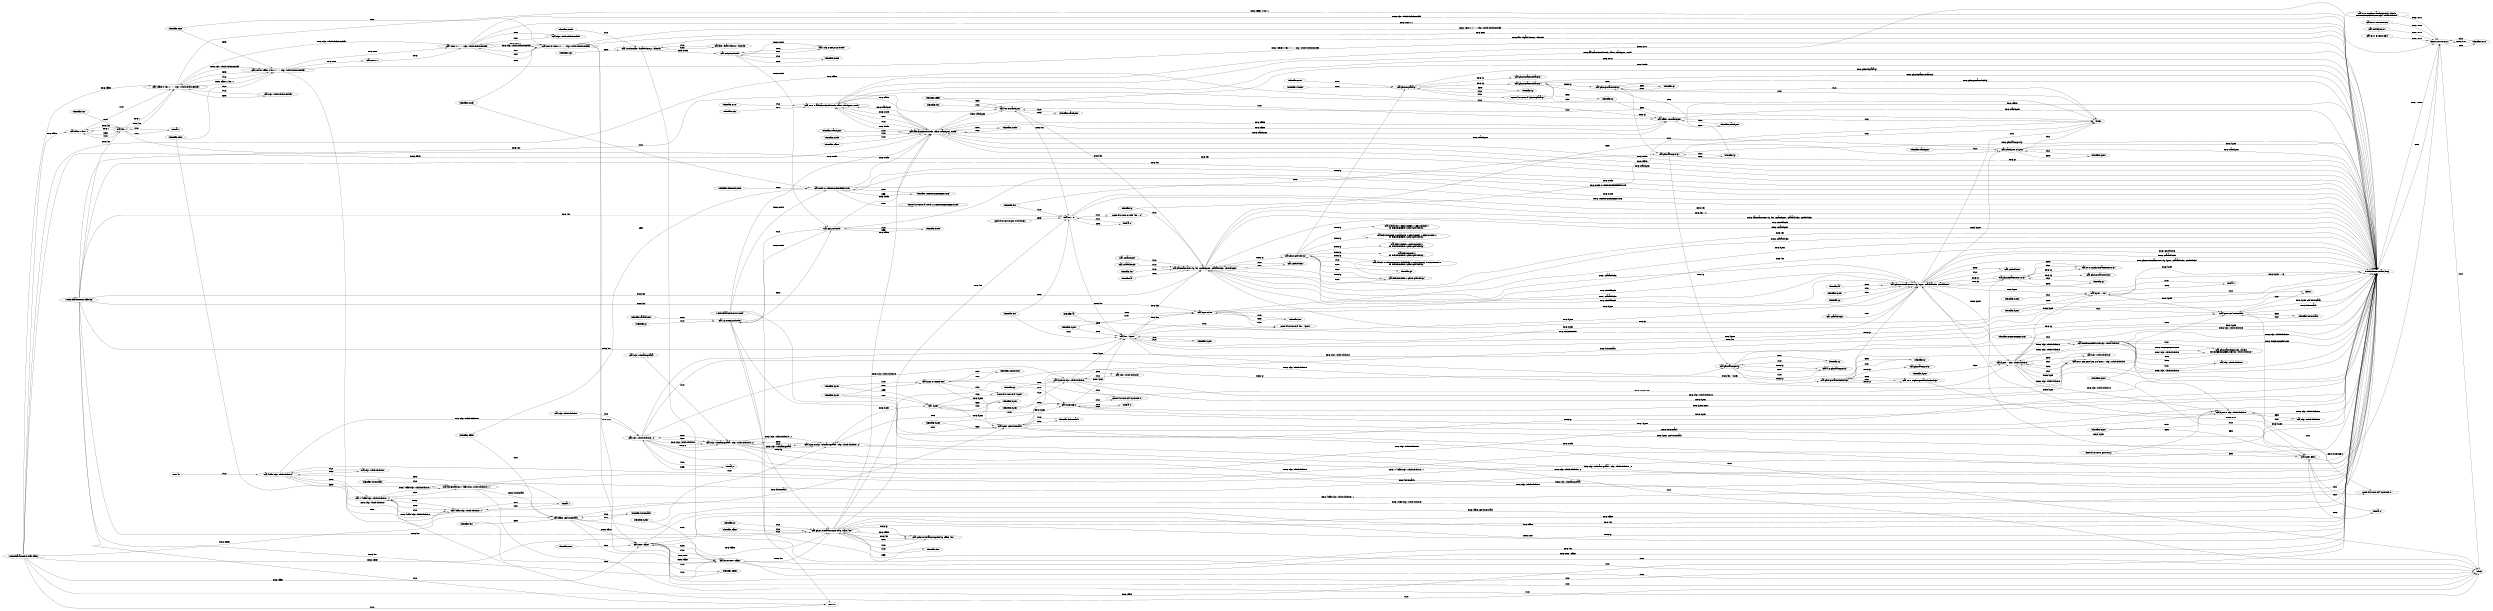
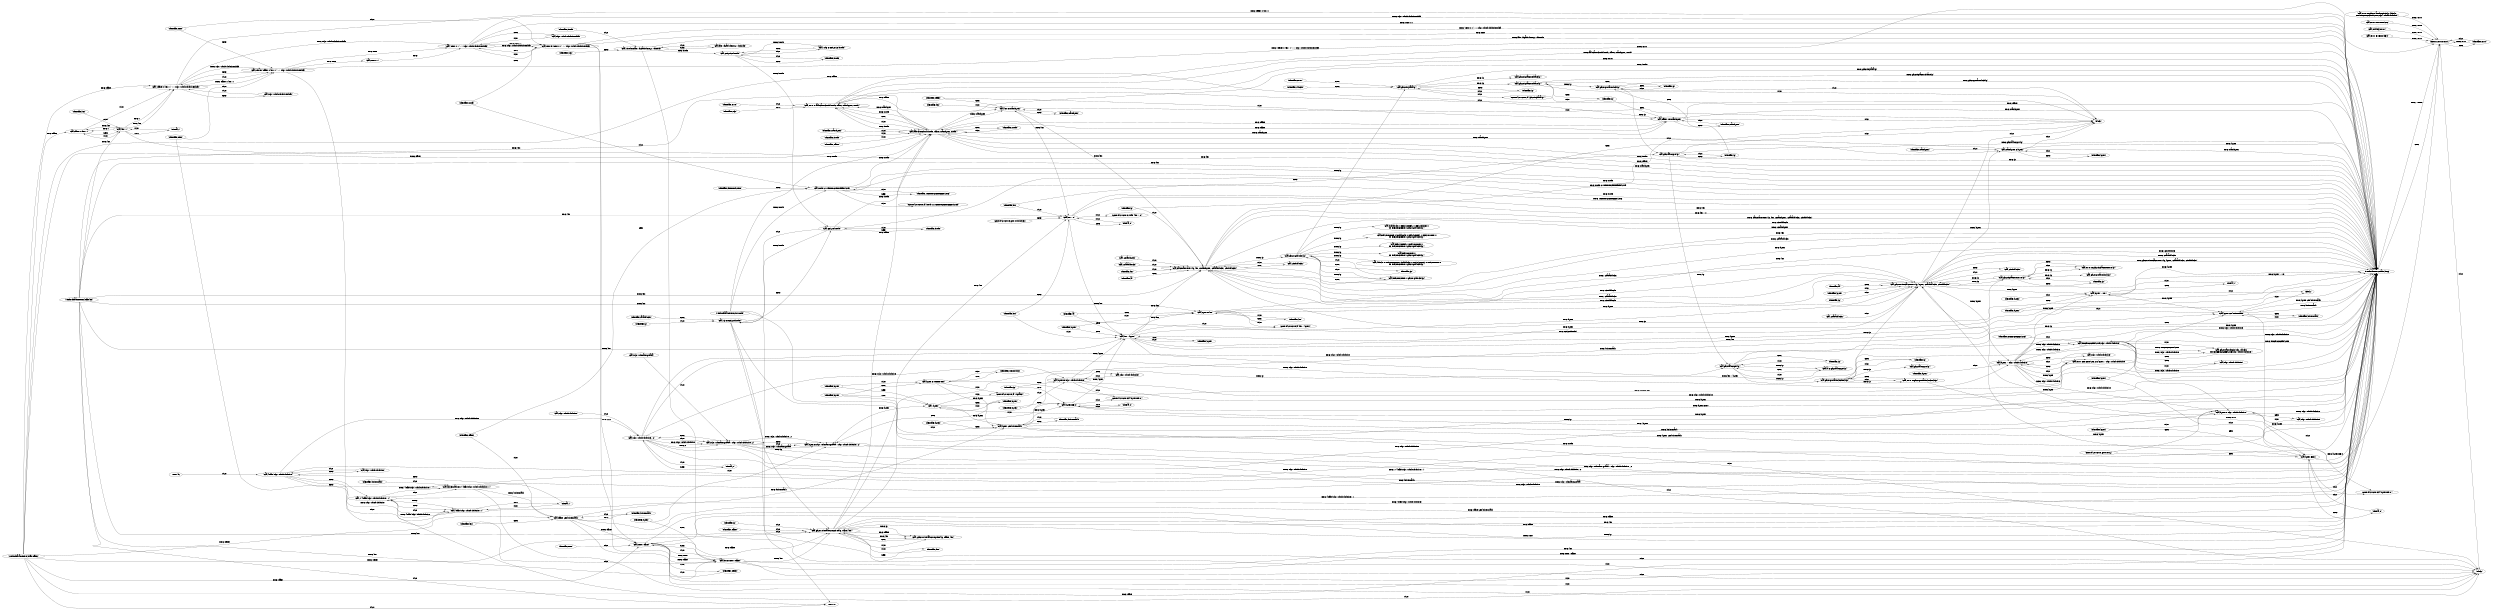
node "(ControlStructure,if (!bytes))": label "(ControlStructure,if (!bytes))" -> "(ControlStructure,if (!inplace))"
